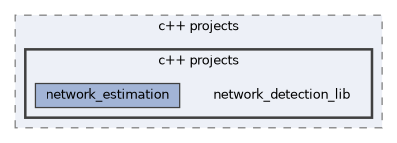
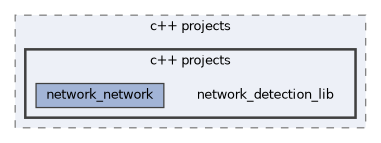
node "network_estimation": label "network_estimation" -> "network_network"
